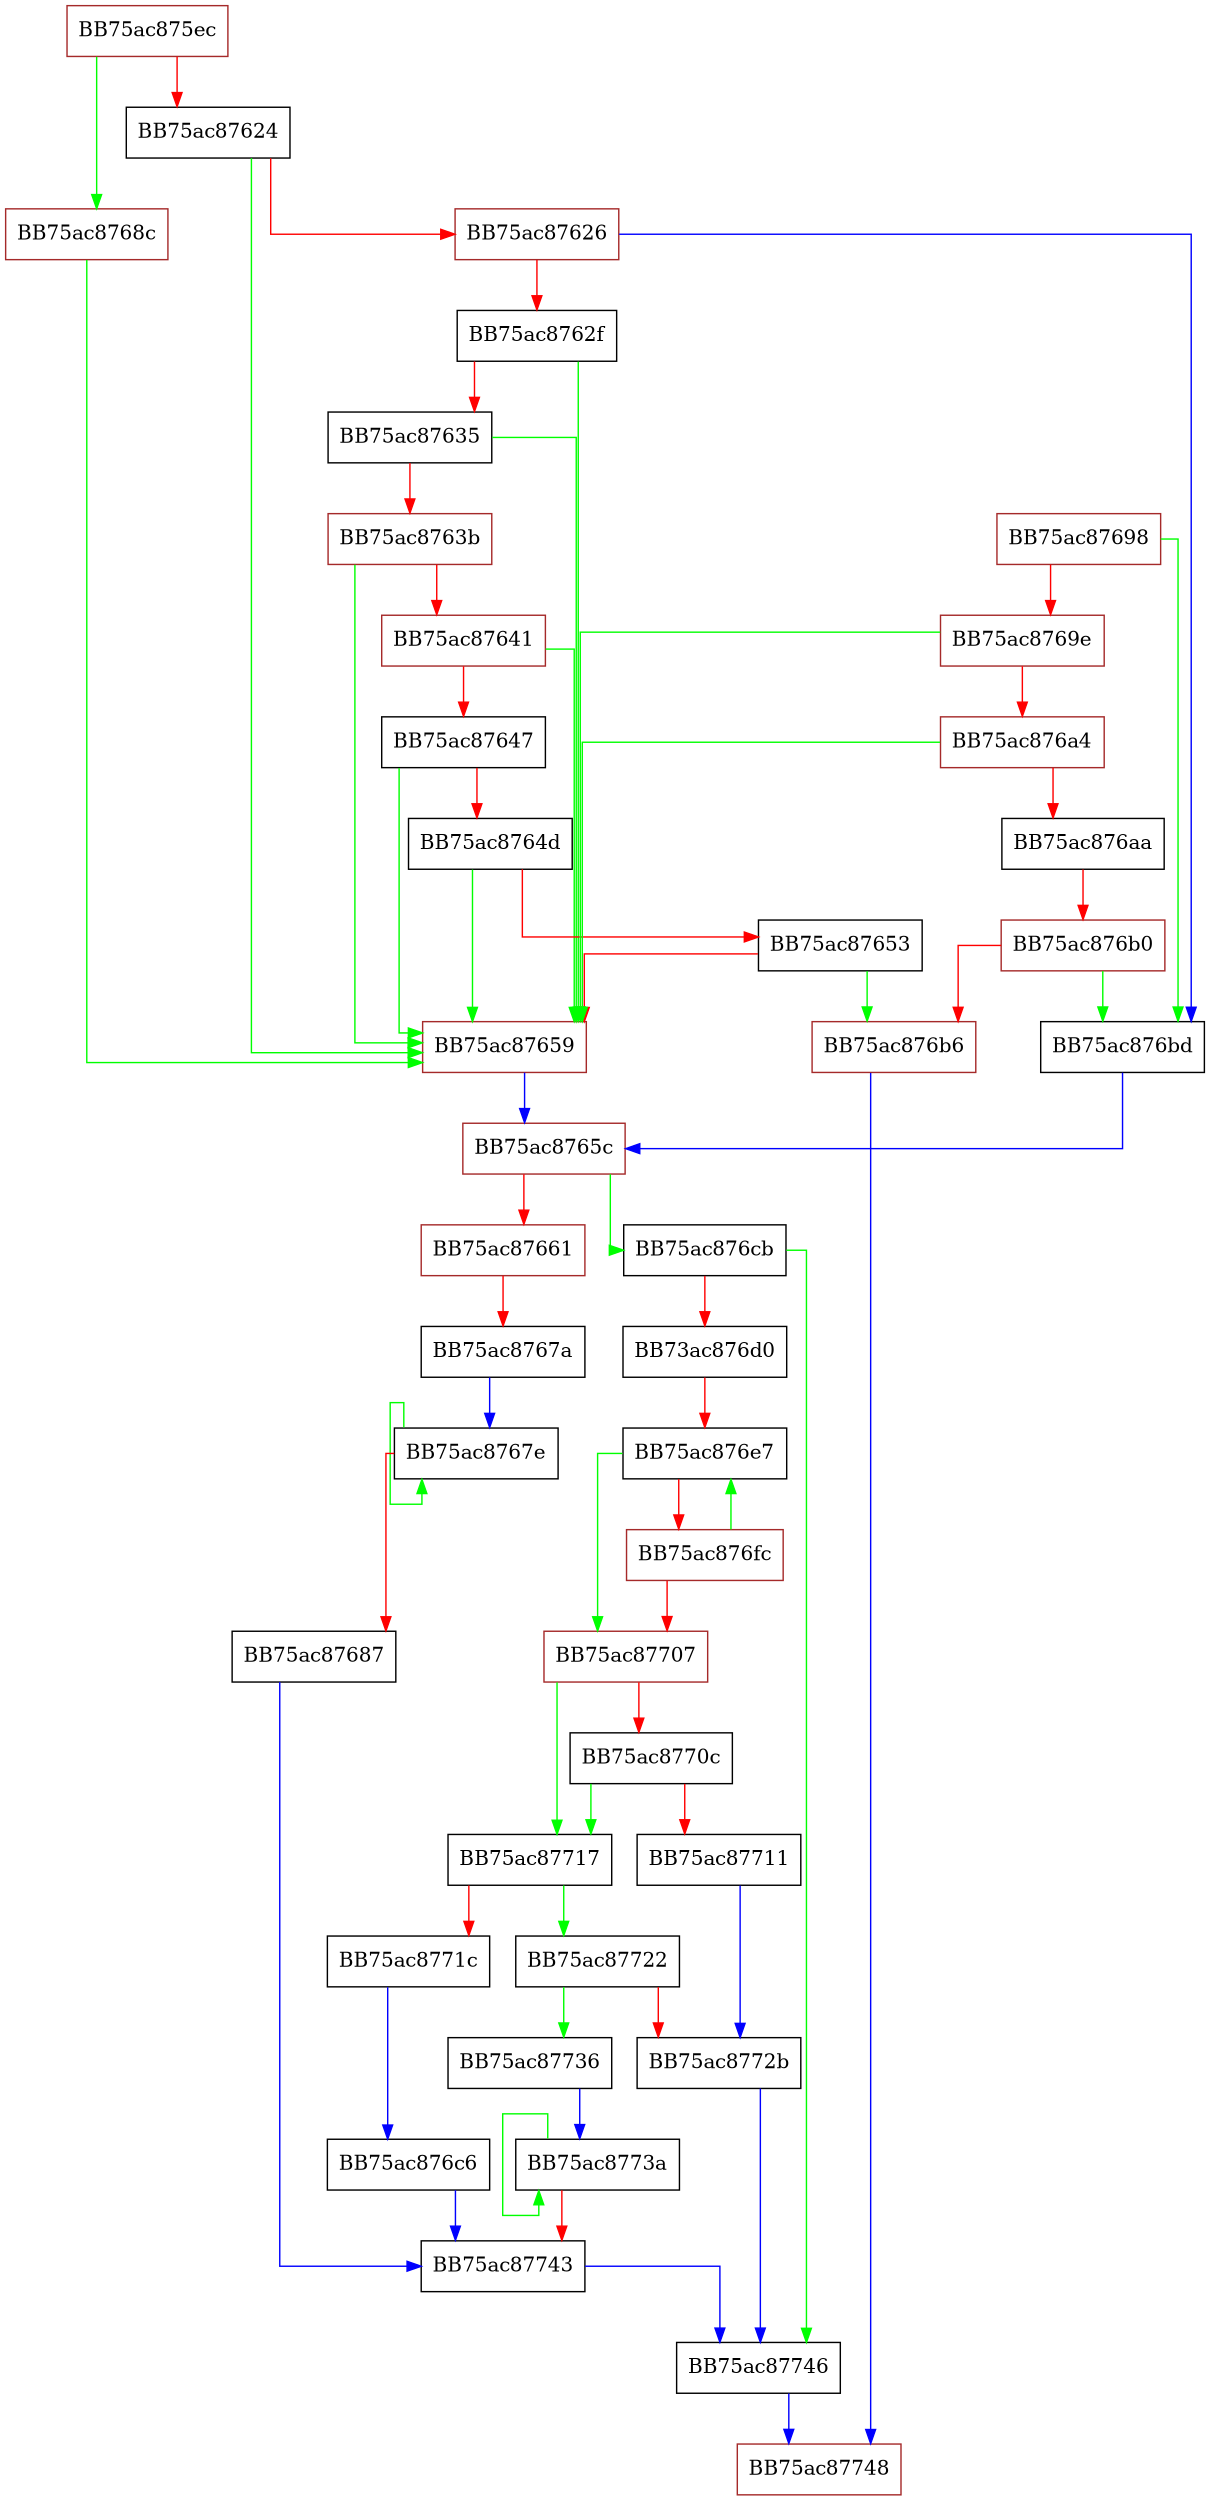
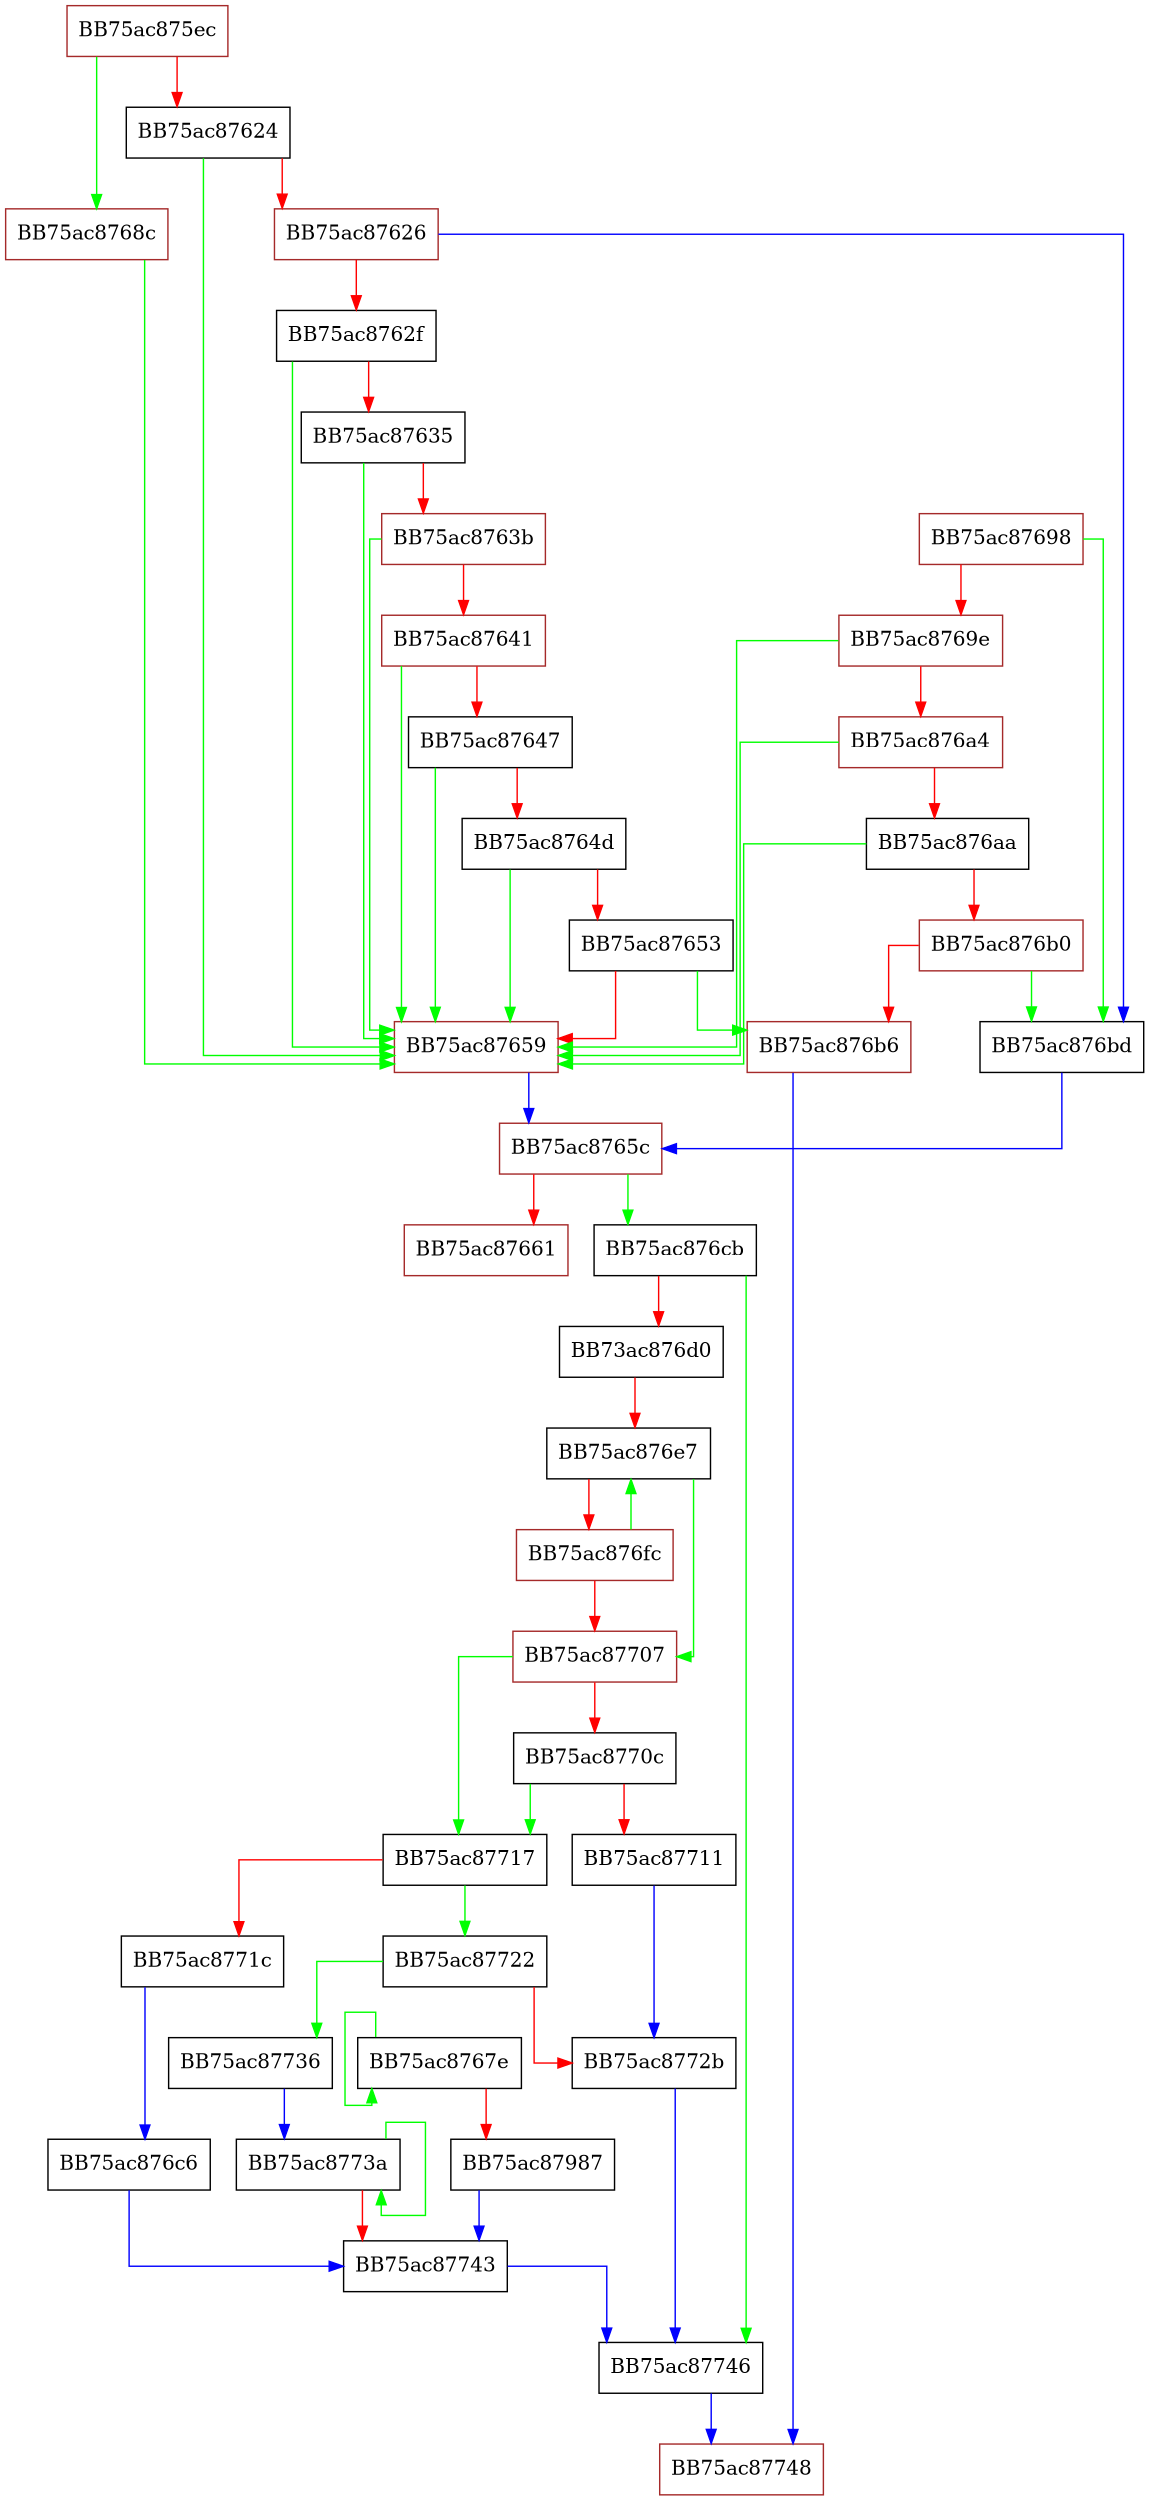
edge "BB75ac876aa" -> "BB75ac87659": added
node "BB75ac8767a": removed
node "BB75ac87687": label "BB75ac87687" -> "BB75ac87987"
